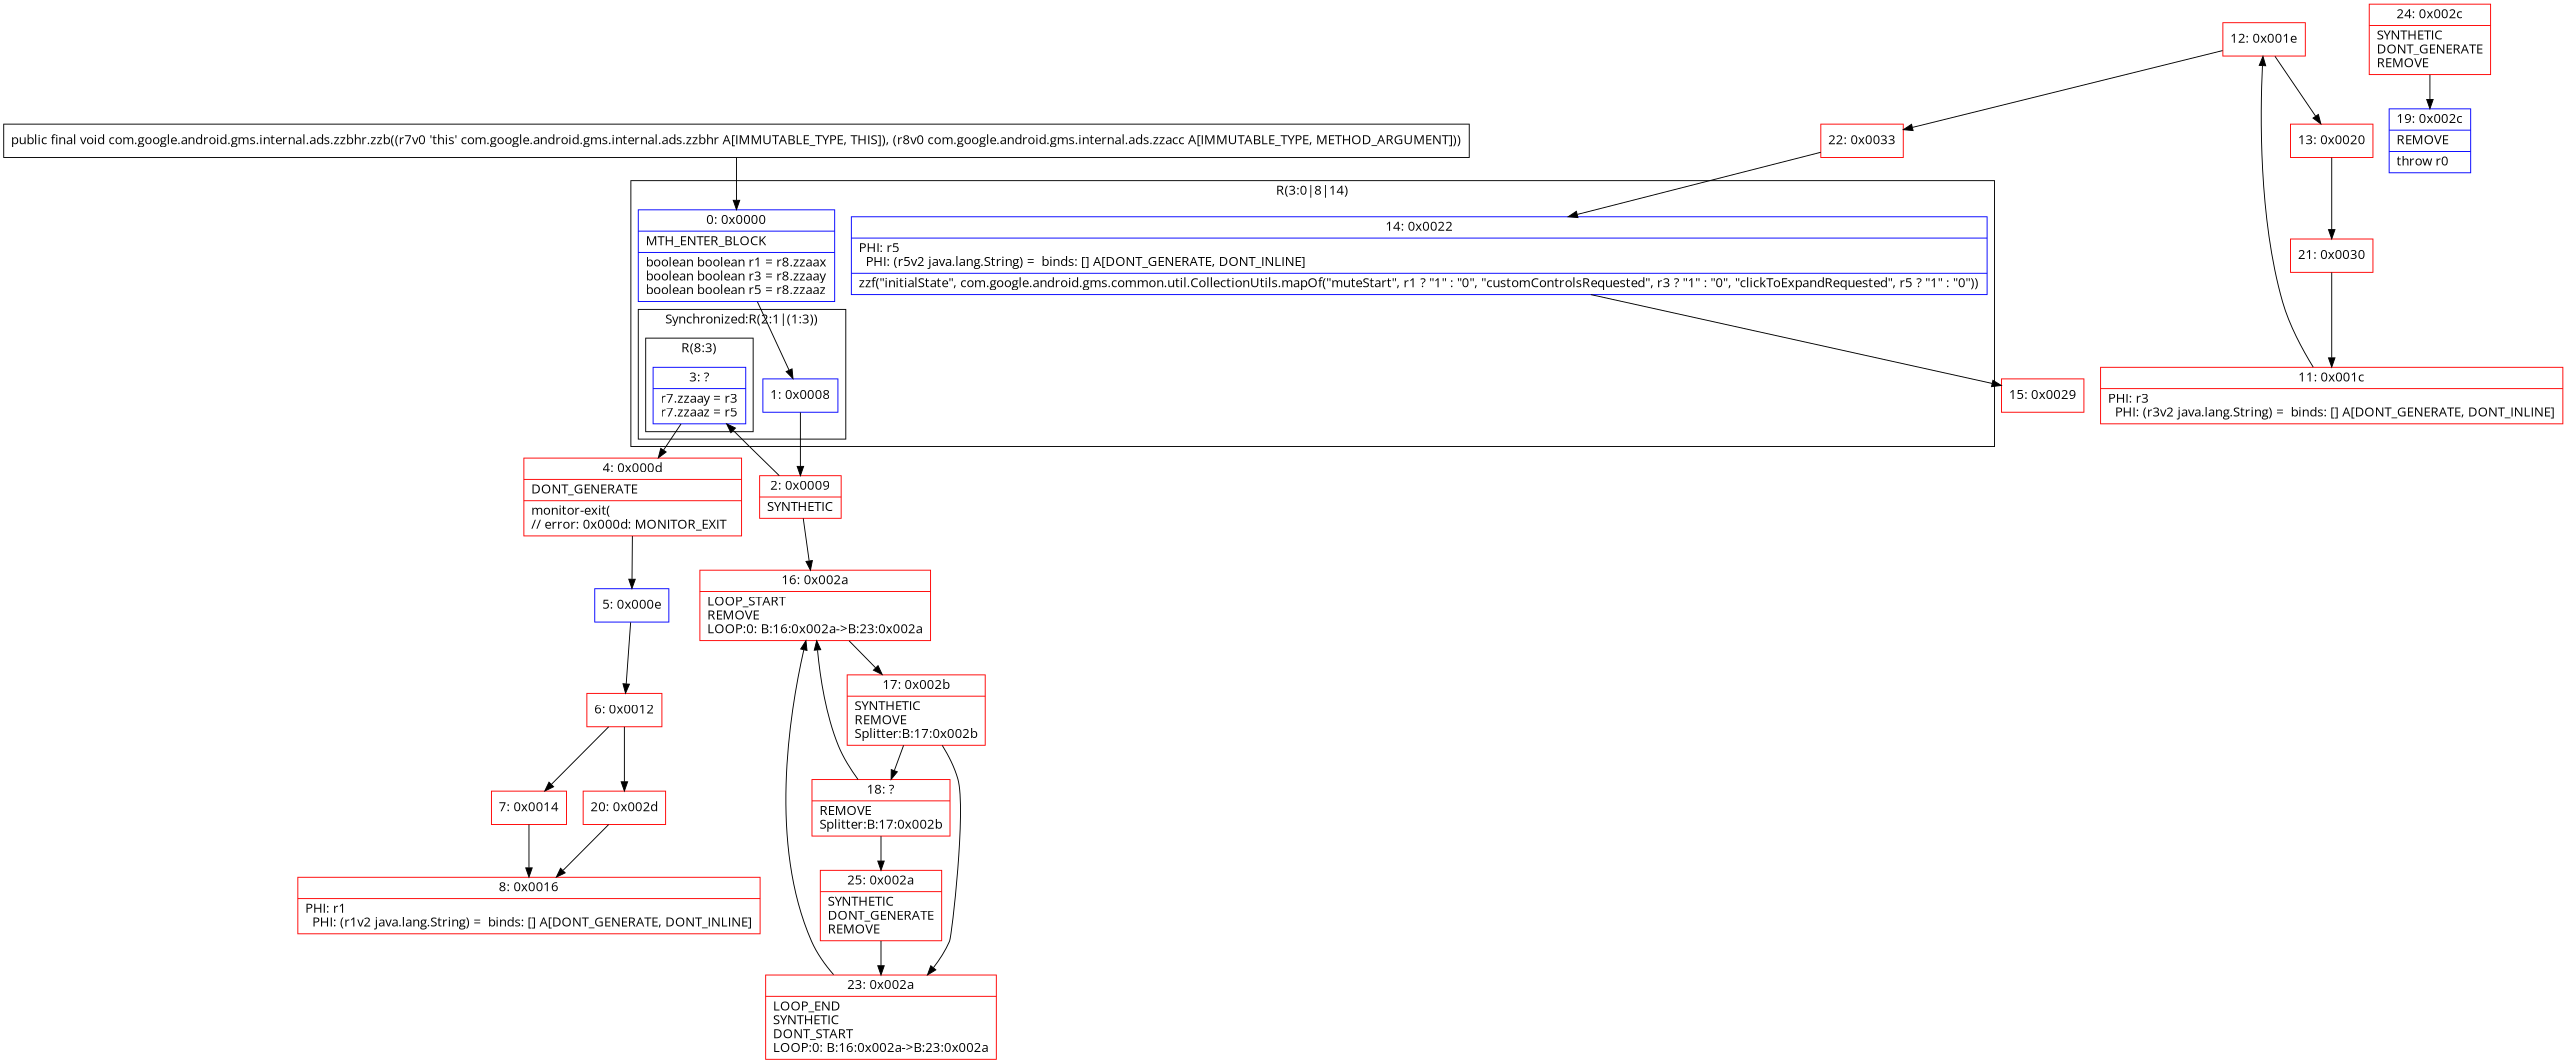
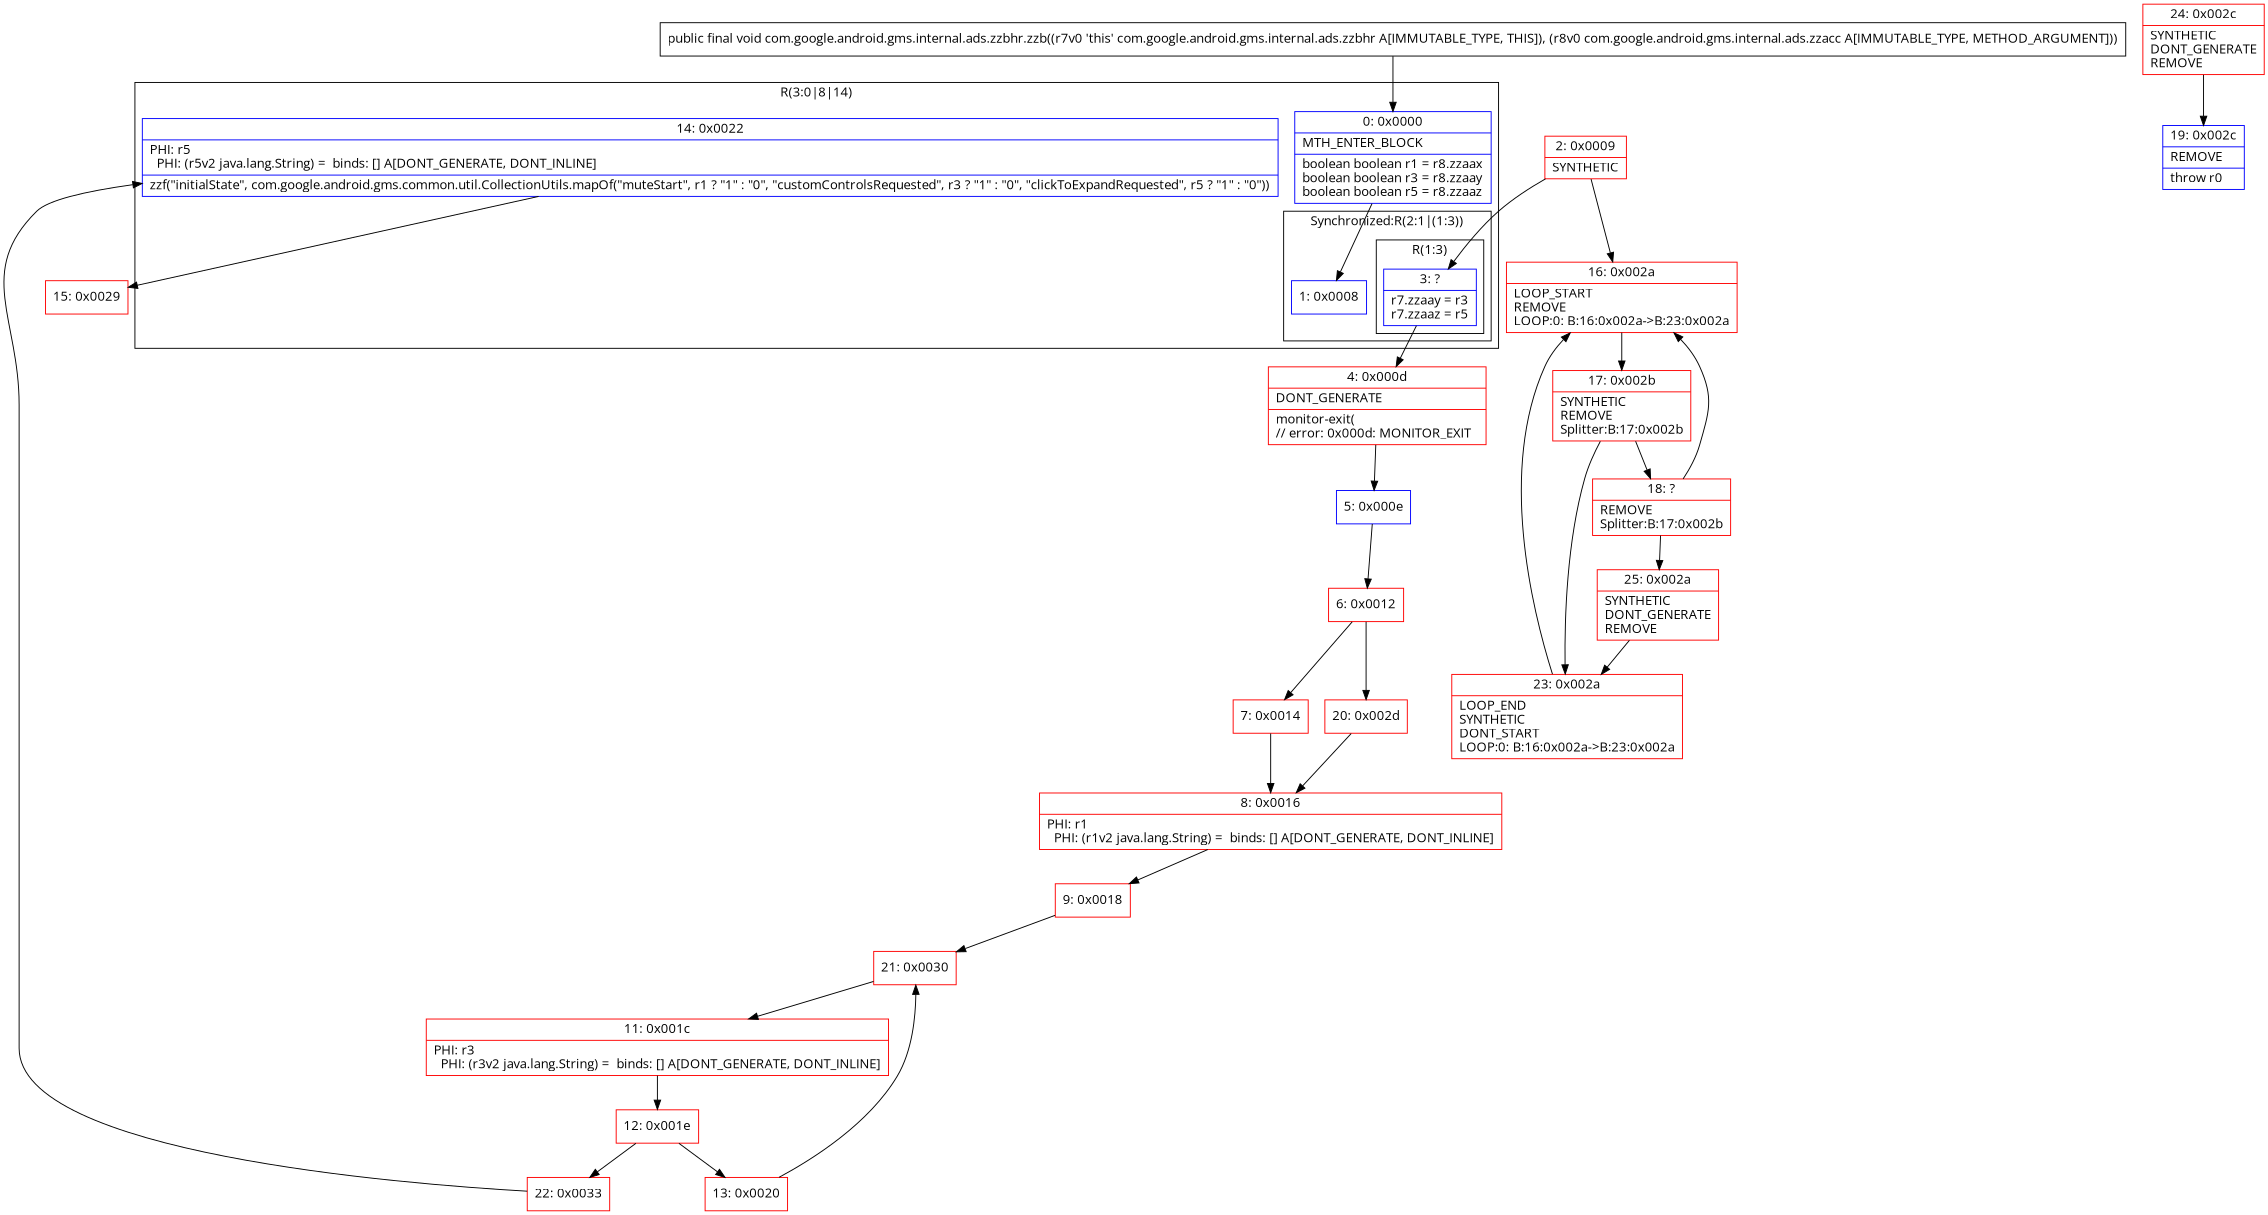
cluster "R(8:3)": label "R(8:3)" -> "R(1:3)"
edge "1: 0x0008" -> "2: 0x0009": removed
node "9: 0x0018": added
